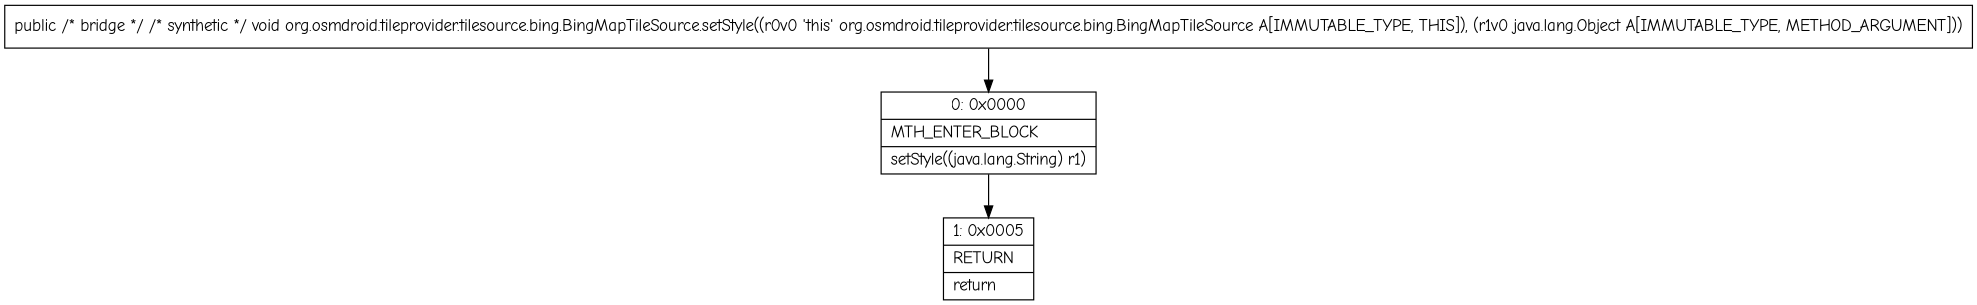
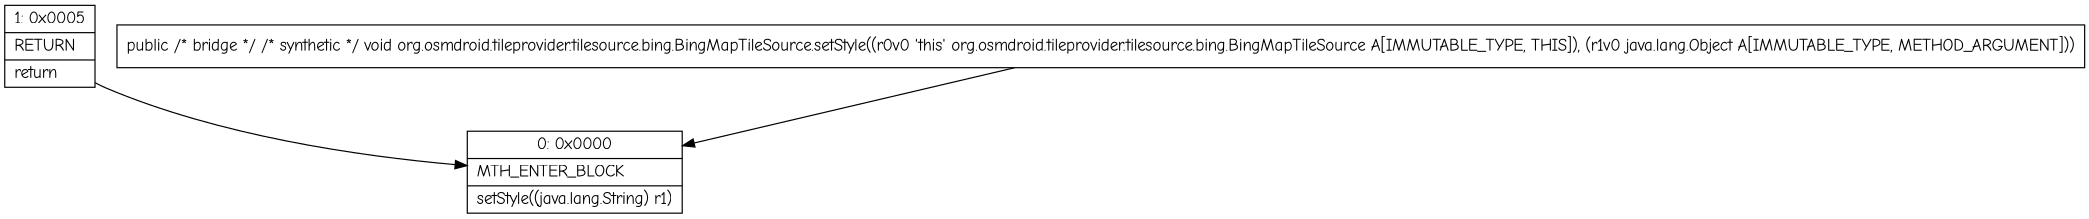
edge "0: 0x0000" -> "1: 0x0005": reversed
